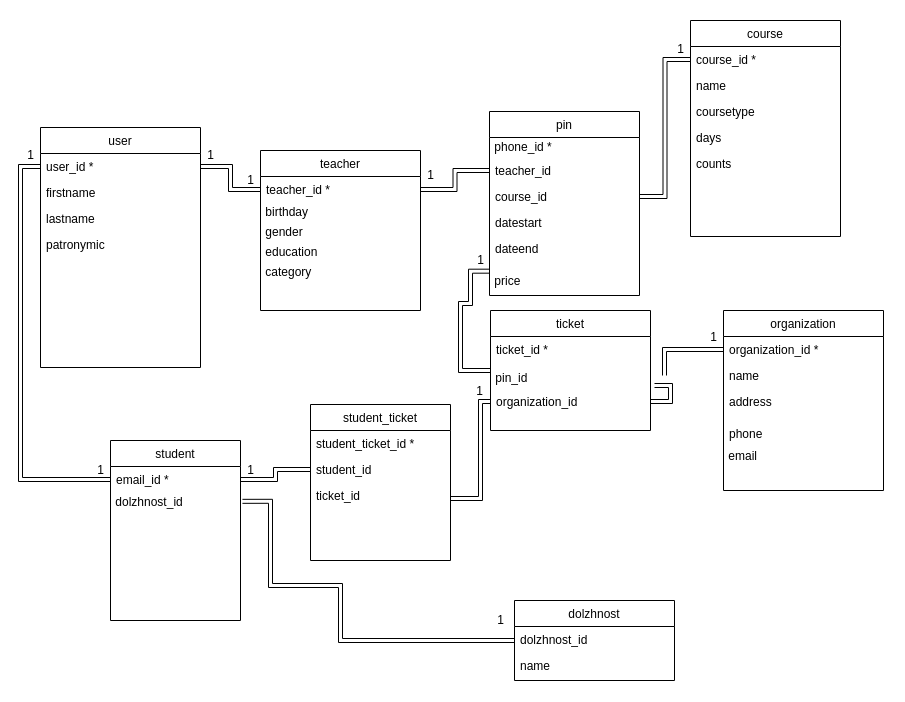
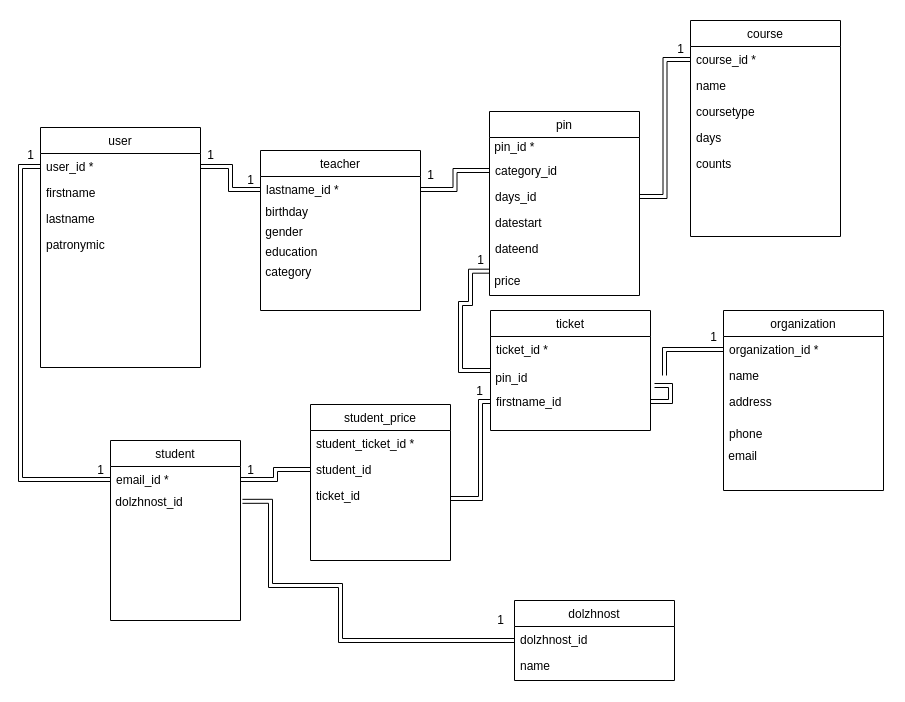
node "phone_id *": label "phone_id *" -> "pin_id *"
node "teacher_id": label "teacher_id" -> "category_id"
node "teacher_id *": label "teacher_id *" -> "lastname_id *"
node "course_id": label "course_id" -> "days_id"
node "organization_id": label "organization_id" -> "firstname_id"
node "student_ticket": label "student_ticket" -> "student_price"
